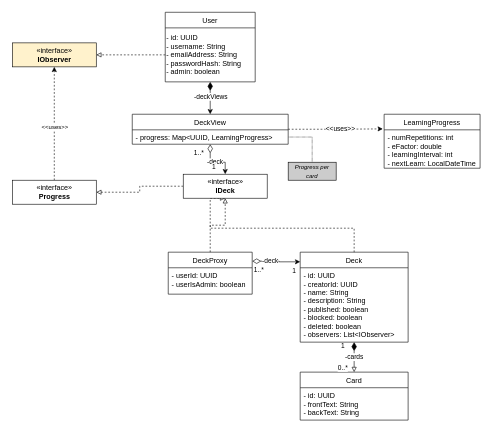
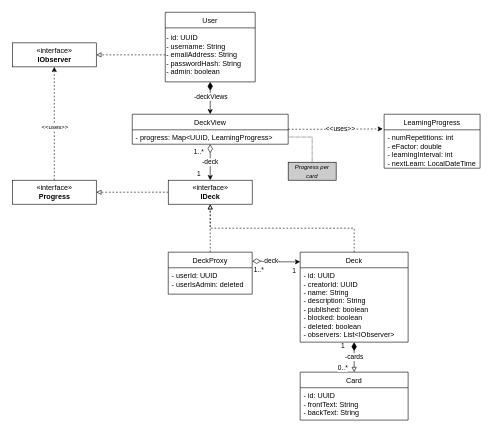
node "«interface» IObserver": fillcolor #fff2cc -> #ffffff
node "«interface» IDeck": moved (225, 186) -> (210, 192)
node "- userId: UUID - userIsAdmin: boolean": label "- userId: UUID - userIsAdmin: boolean" -> "- userId: UUID - userIsAdmin: deleted"
